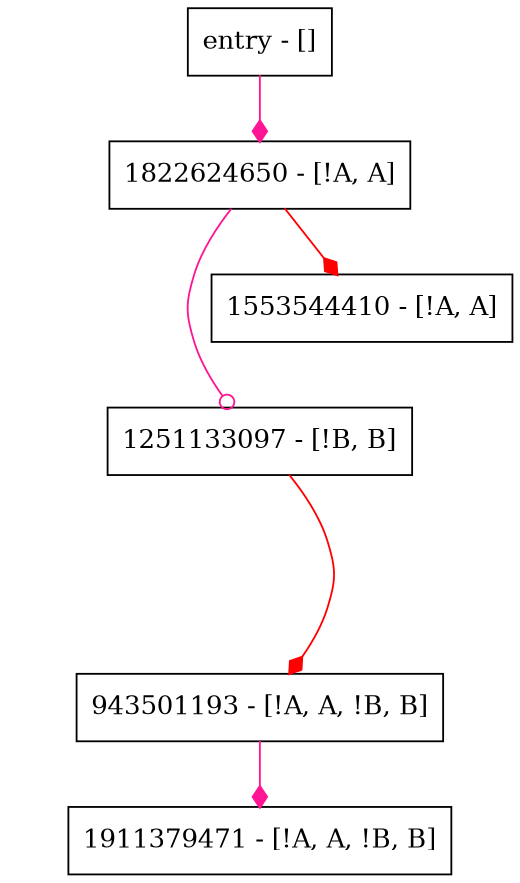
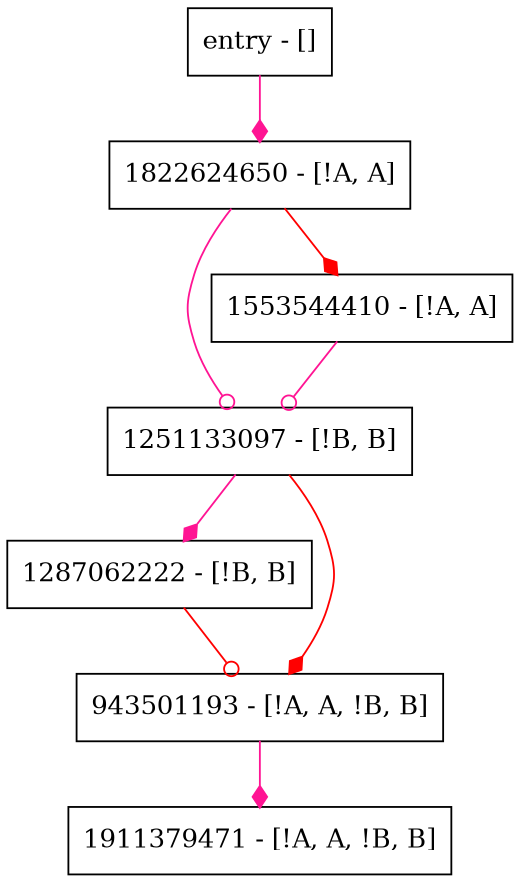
edge "1553544410 - [!A, A]" -> "1251133097 - [!B, B]": added
node "1287062222 - [!B, B]": added
